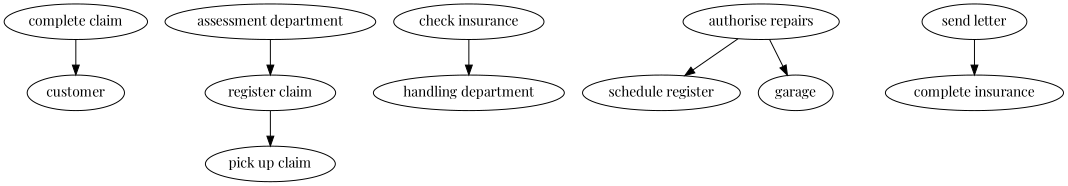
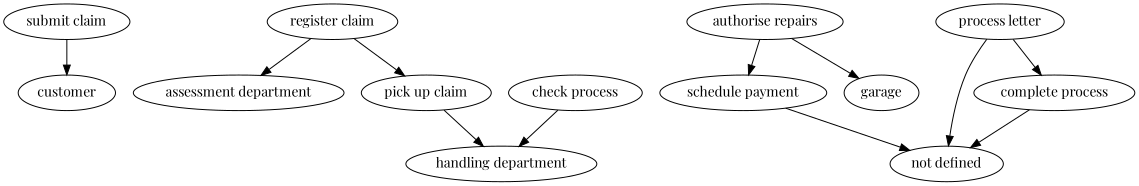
node "complete claim": label "complete claim" -> "submit claim"
node "check insurance": label "check insurance" -> "check process"
node "send letter": label "send letter" -> "process letter"
edge "assessment department" -> "register claim": reversed
node "schedule register": label "schedule register" -> "schedule payment"
node "complete insurance": label "complete insurance" -> "complete process"
edge "pick up claim" -> "handling department": added
node "not defined": added
